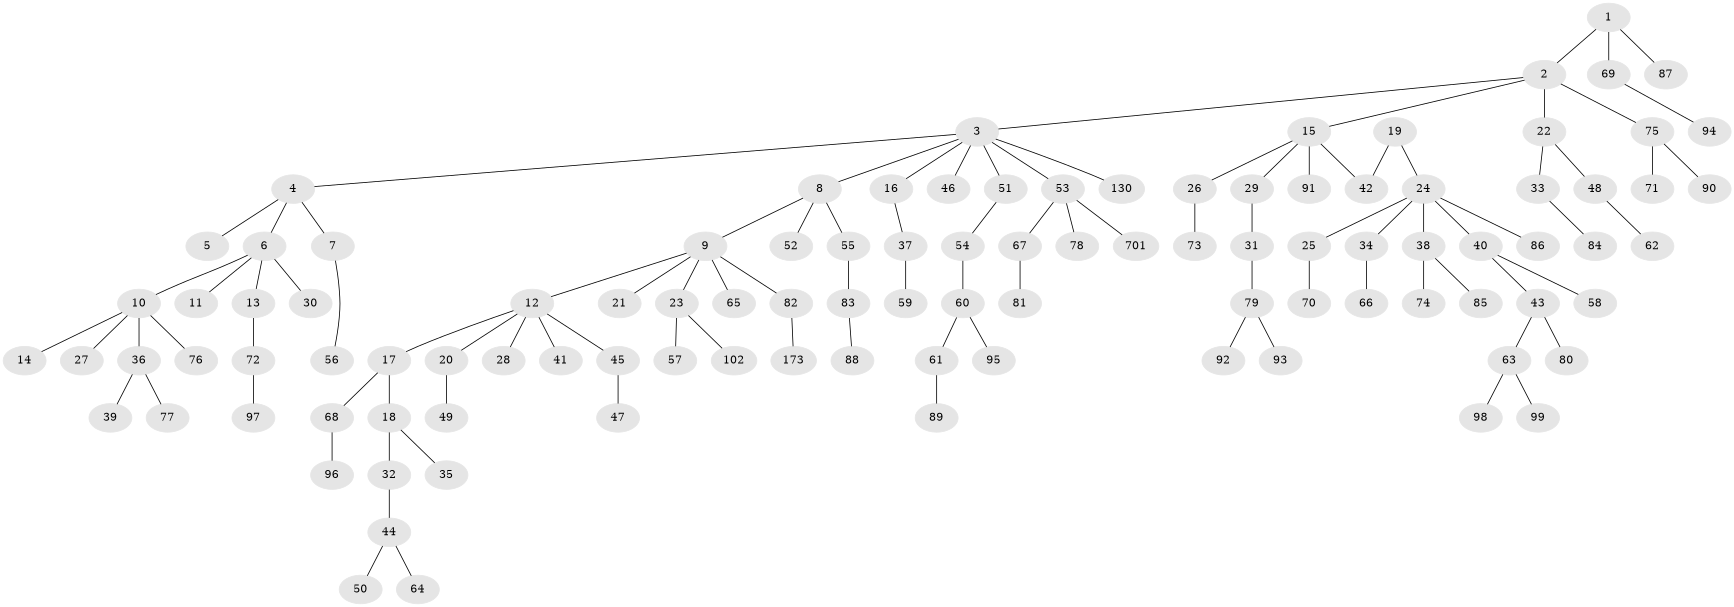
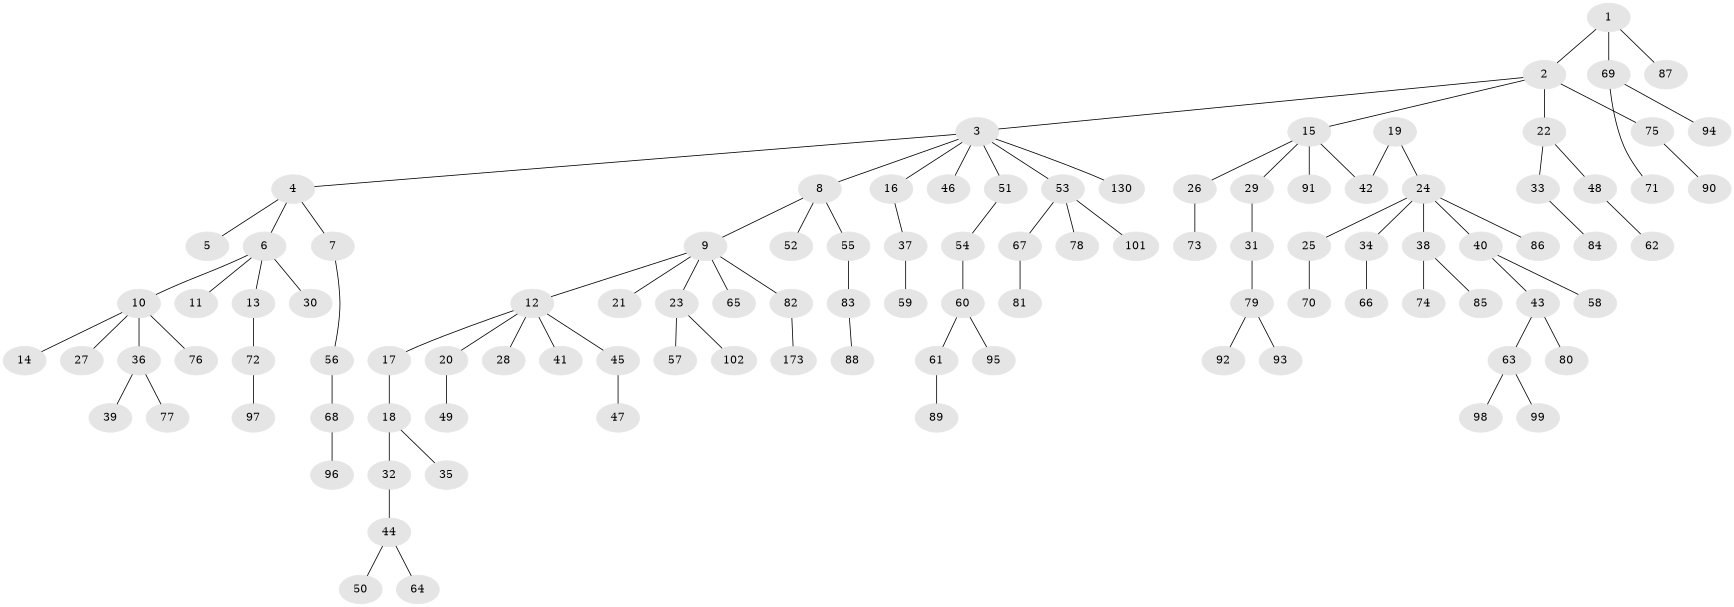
edge "75" -- "71": now "69" -- "71"
node "701": label "701" -> "101"
edge "17" -- "68": now "56" -- "68"
